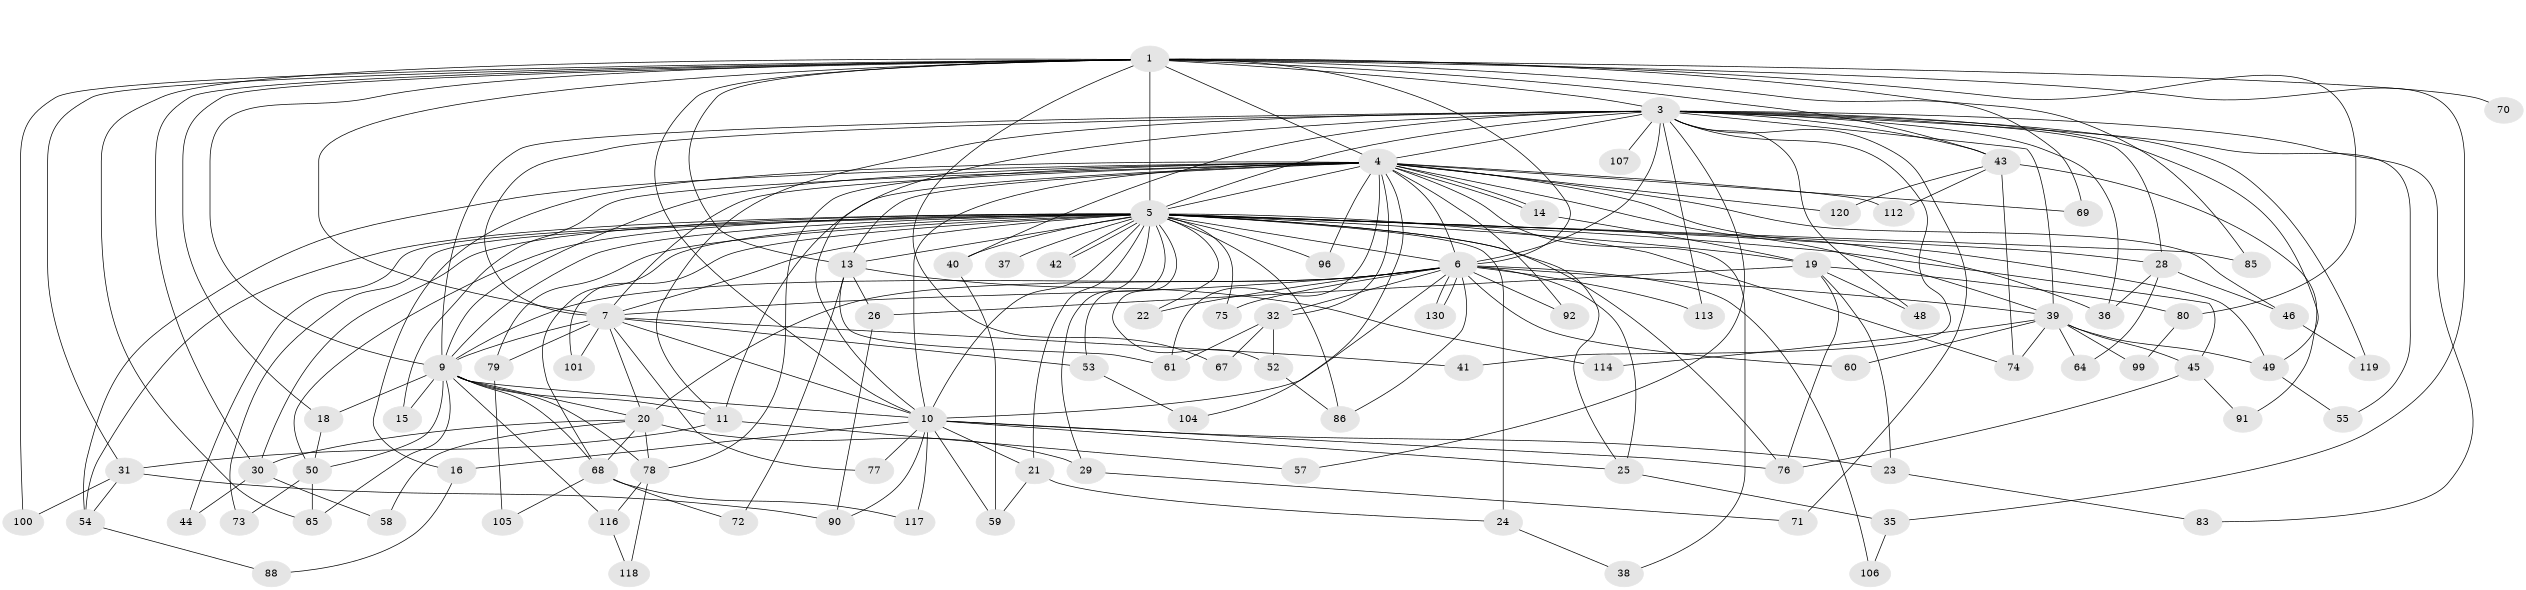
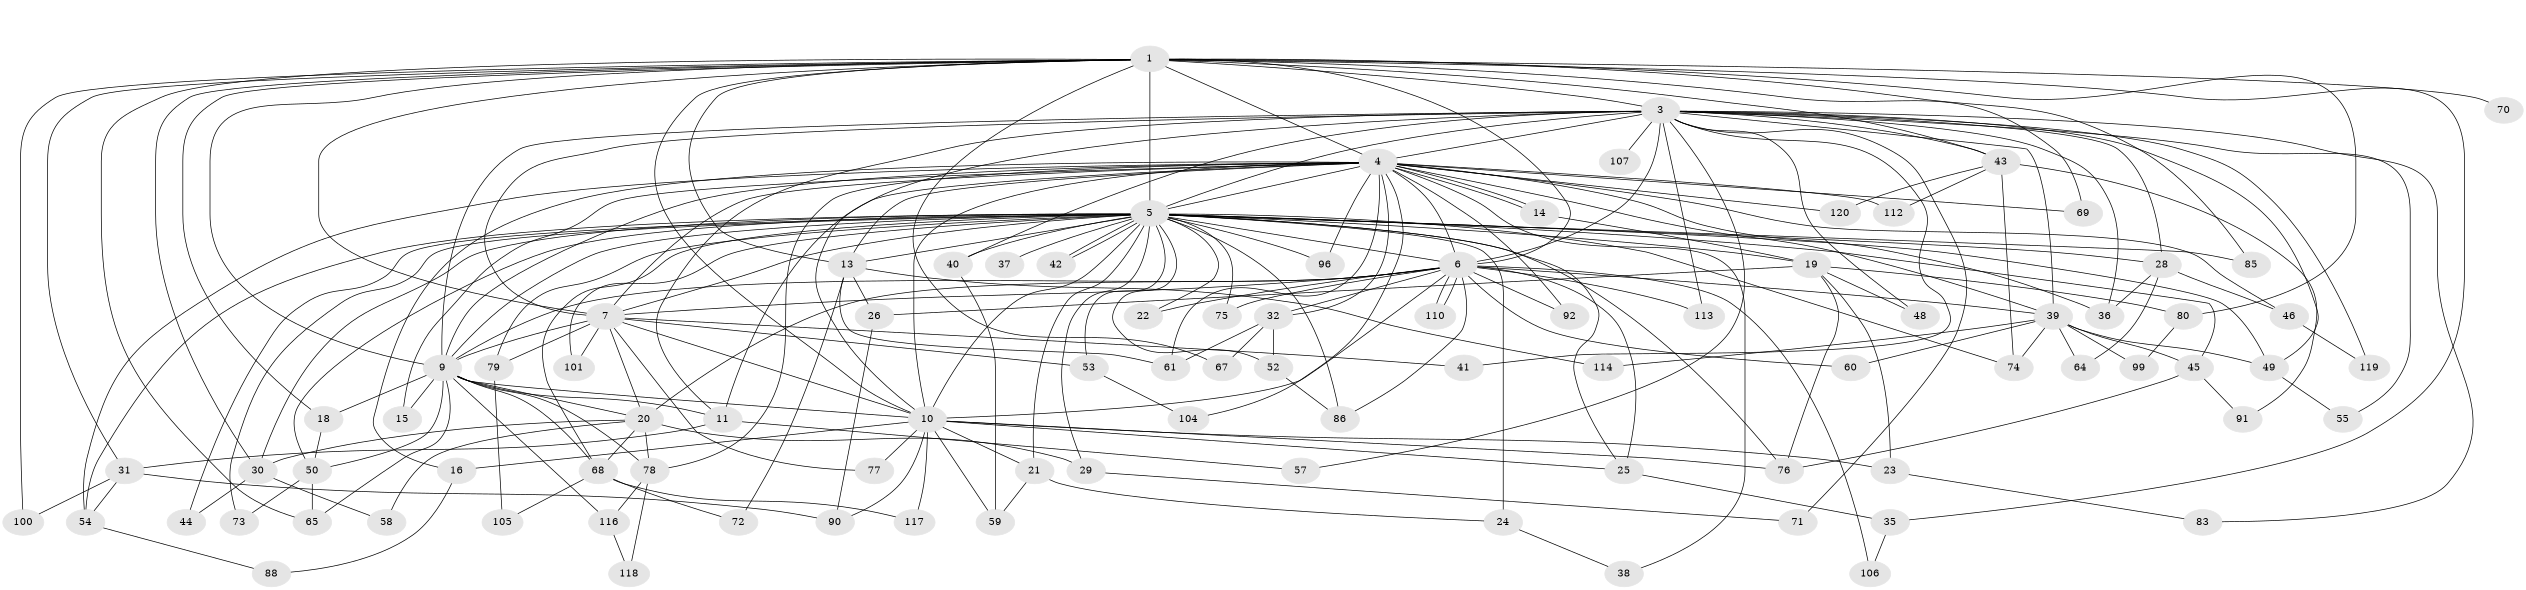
node "130": label "130" -> "110"
